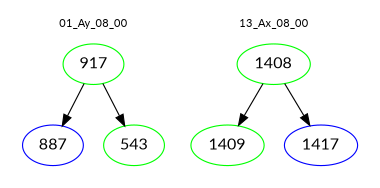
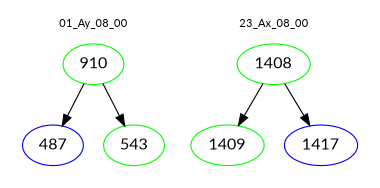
cluster "13_Ax_08_00": label "13_Ax_08_00" -> "23_Ax_08_00"
node "917": label "917" -> "910"
node "887": label "887" -> "487"
